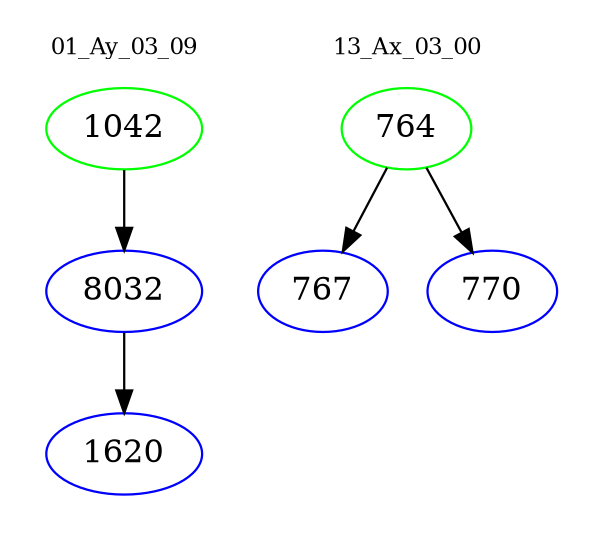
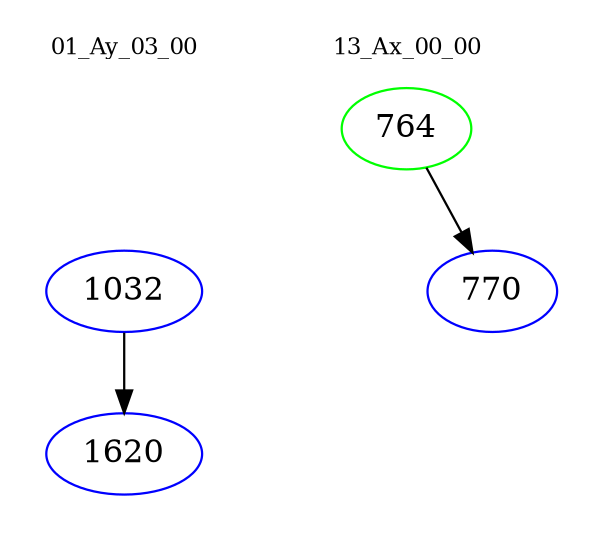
cluster "01_Ay_03_09": label "01_Ay_03_09" -> "01_Ay_03_00"
cluster "13_Ax_03_00": label "13_Ax_03_00" -> "13_Ax_00_00"
node "1042": removed
node "8032": label "8032" -> "1032"
node "767": removed
